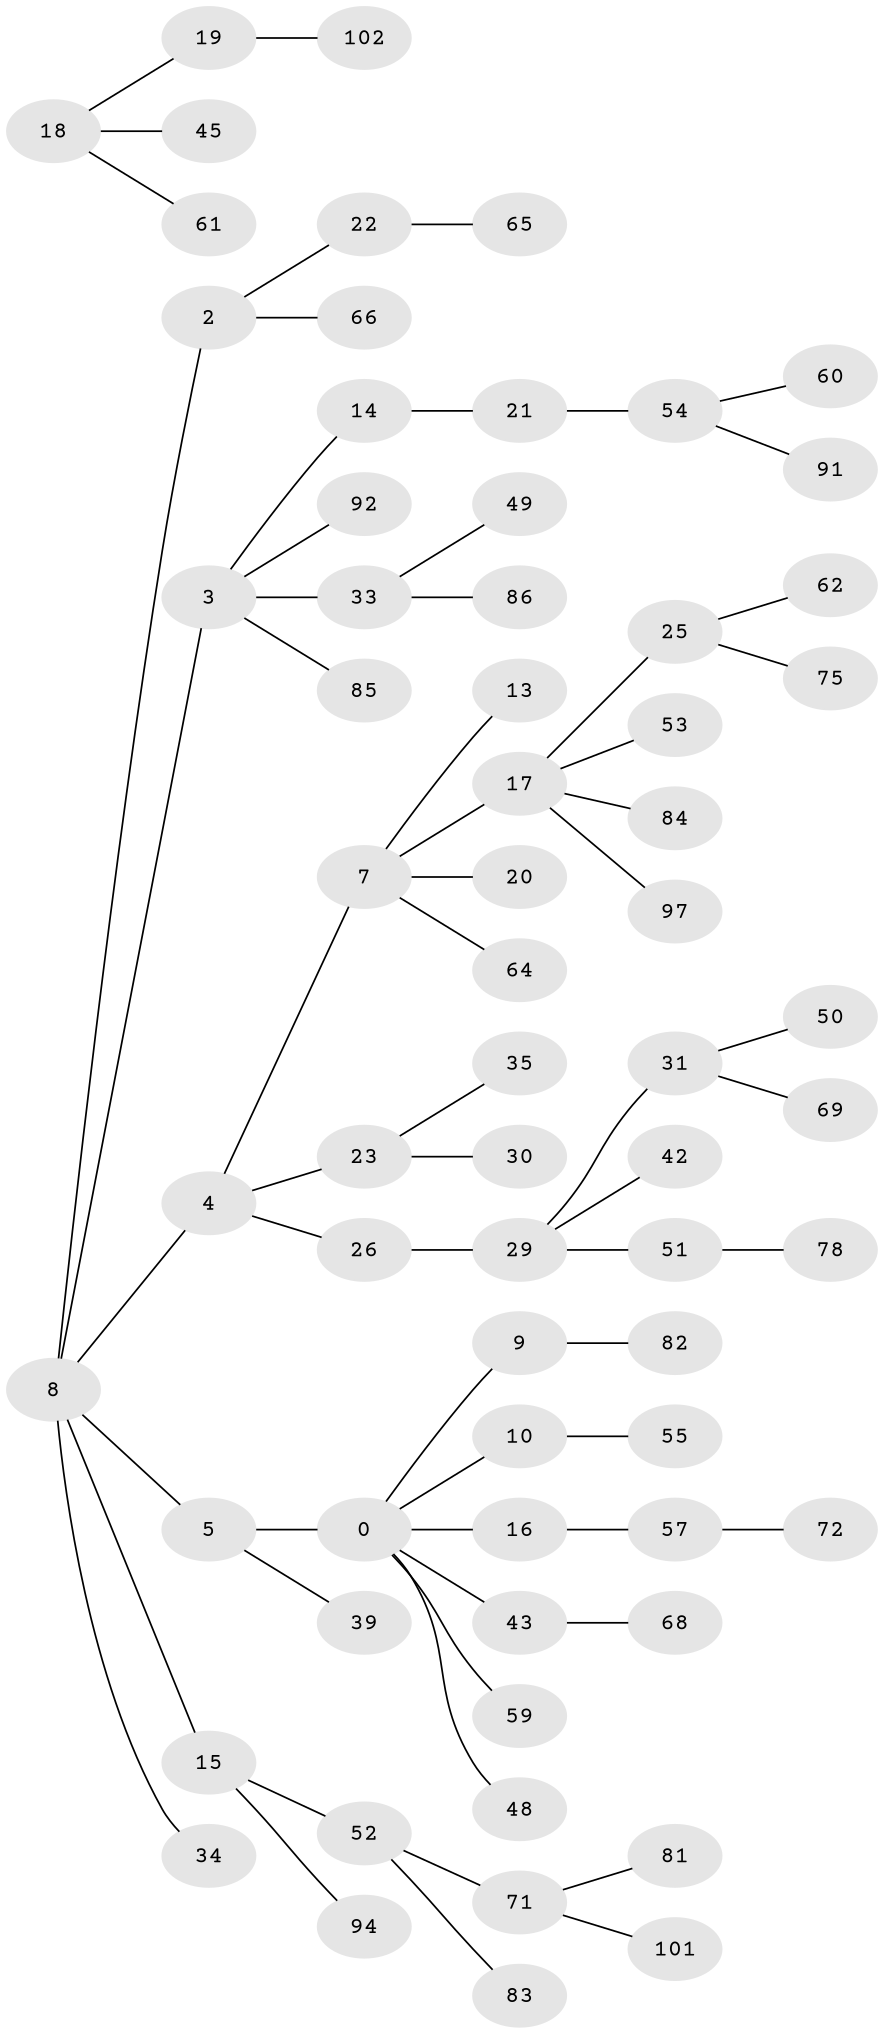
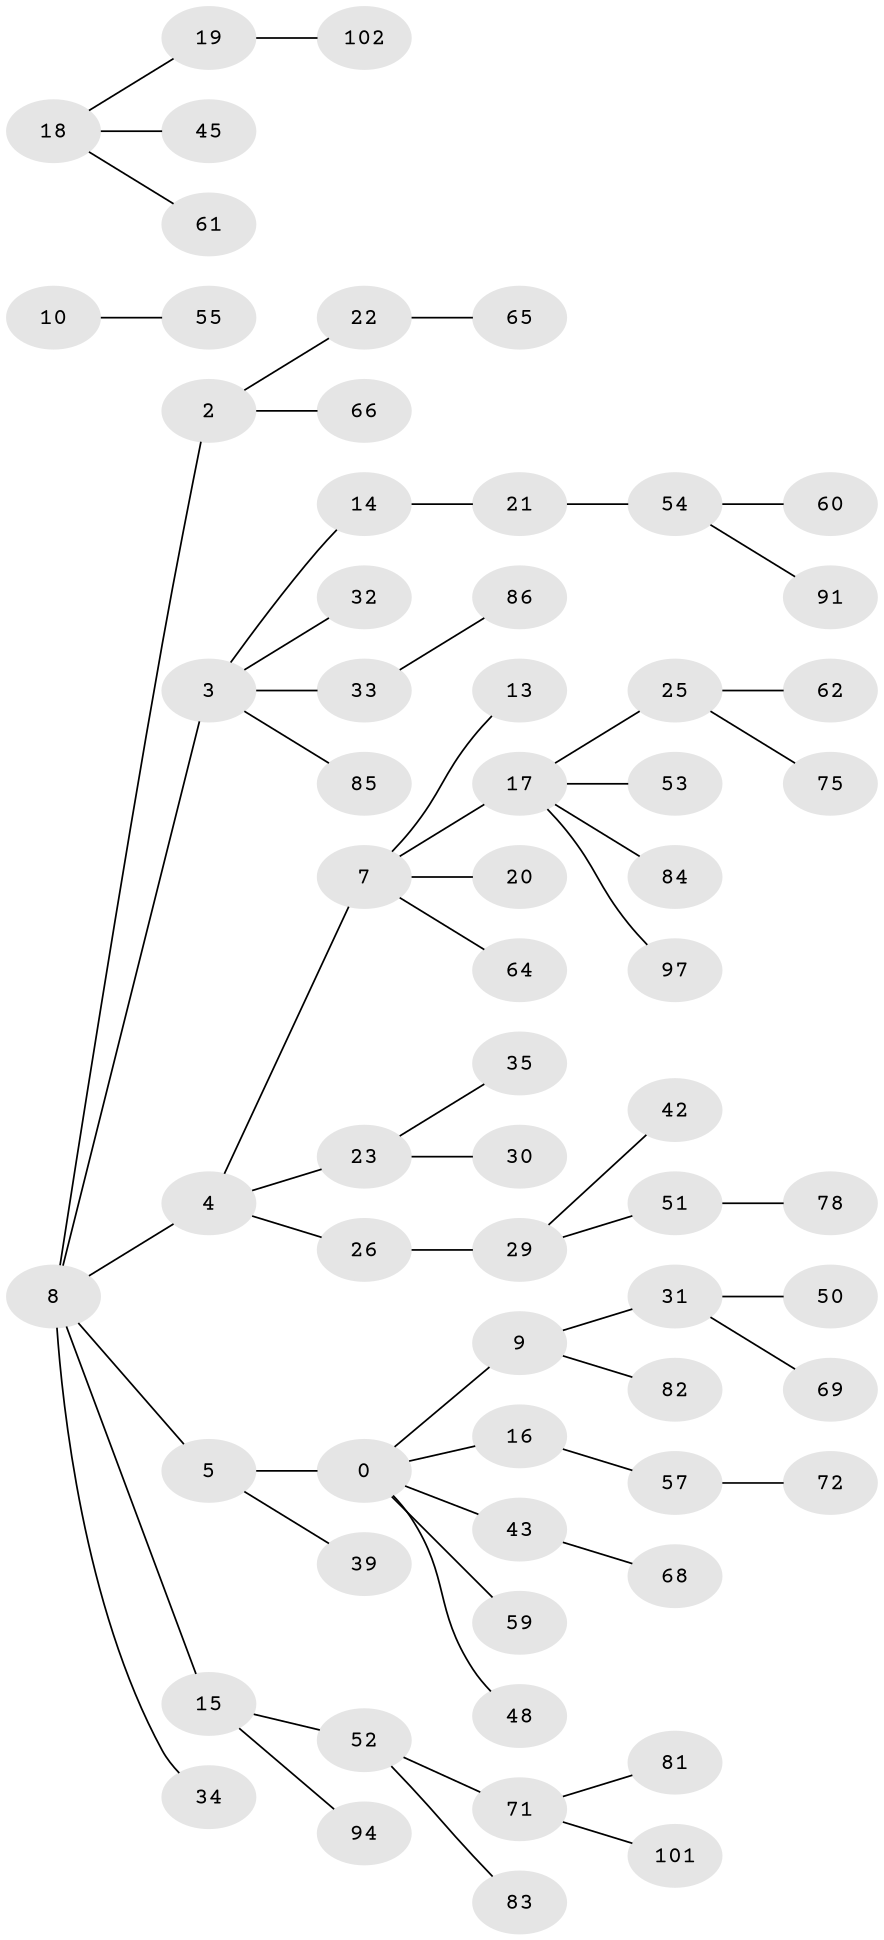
node "92": label "92" -> "32"
node "49": removed
edge "31" -- "29": now "31" -- "9"
edge "10" -- "0": removed
